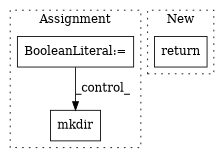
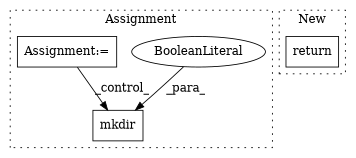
node "BooleanLiteral:=": label "BooleanLiteral:=" -> "Assignment:="
node "BooleanLiteral": added
